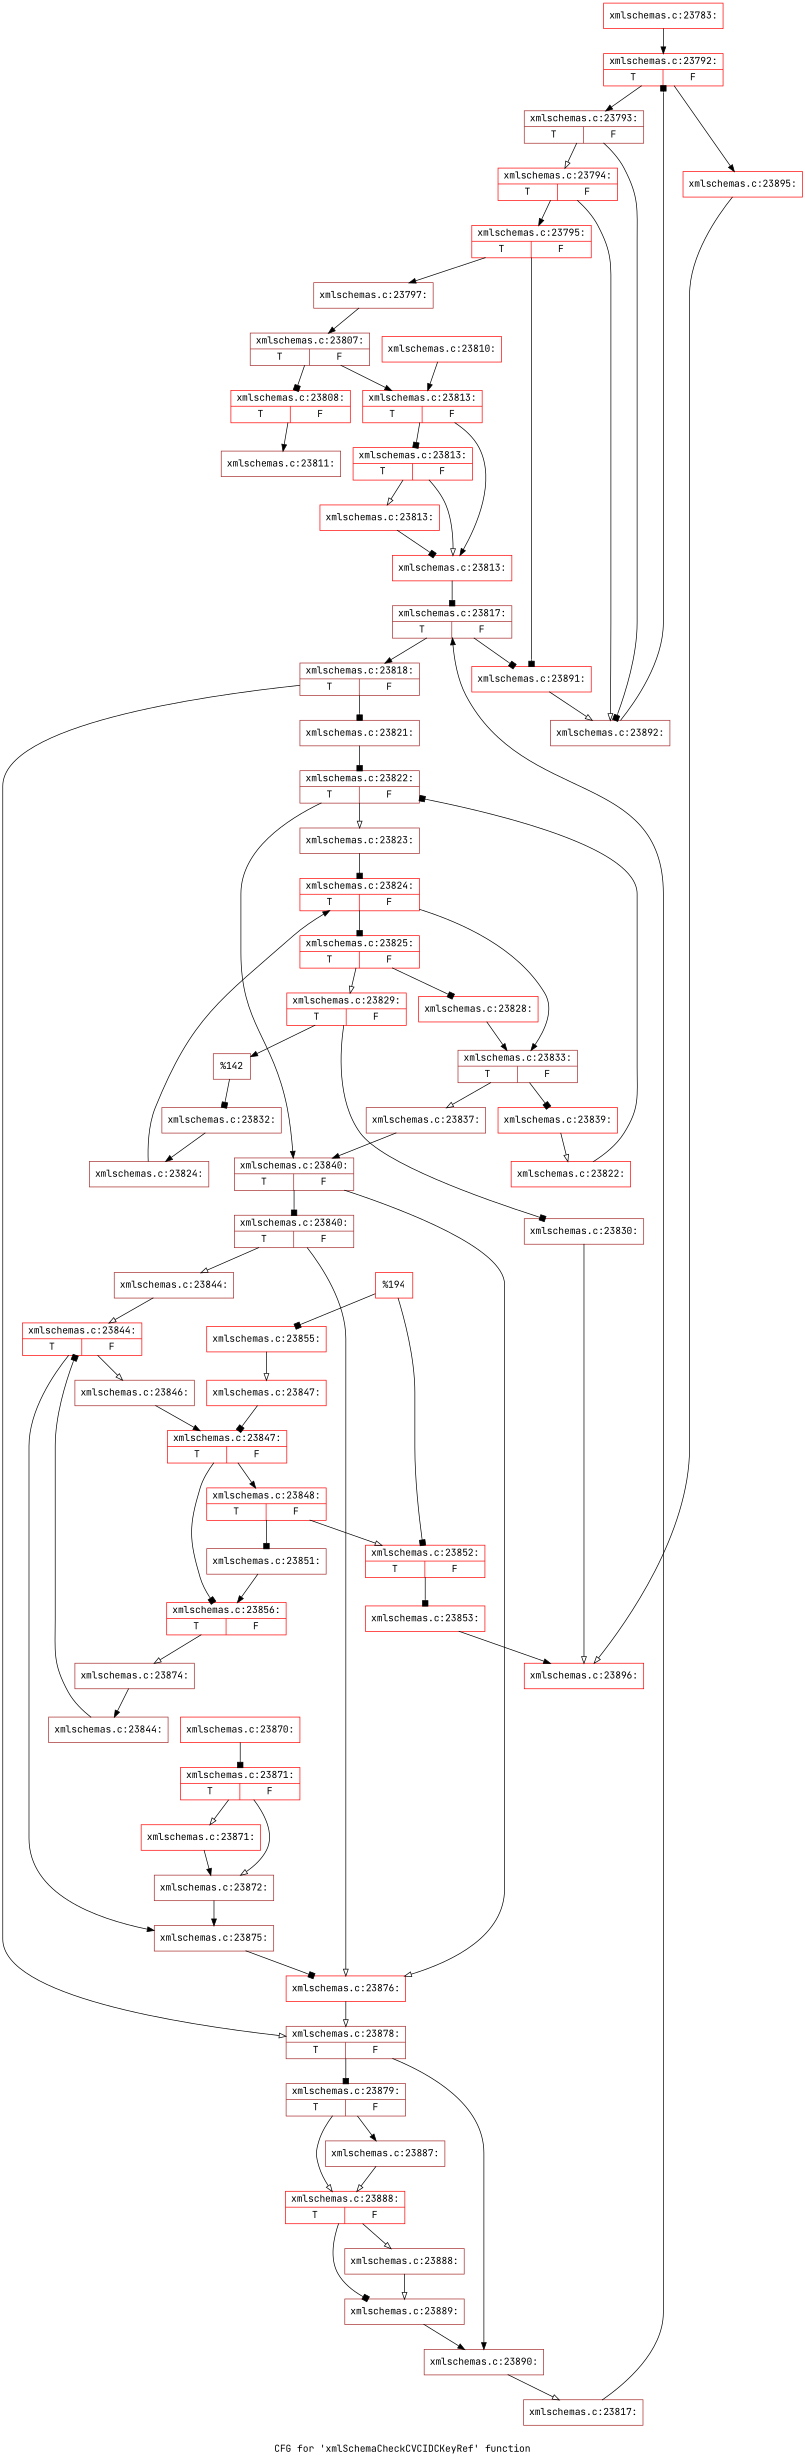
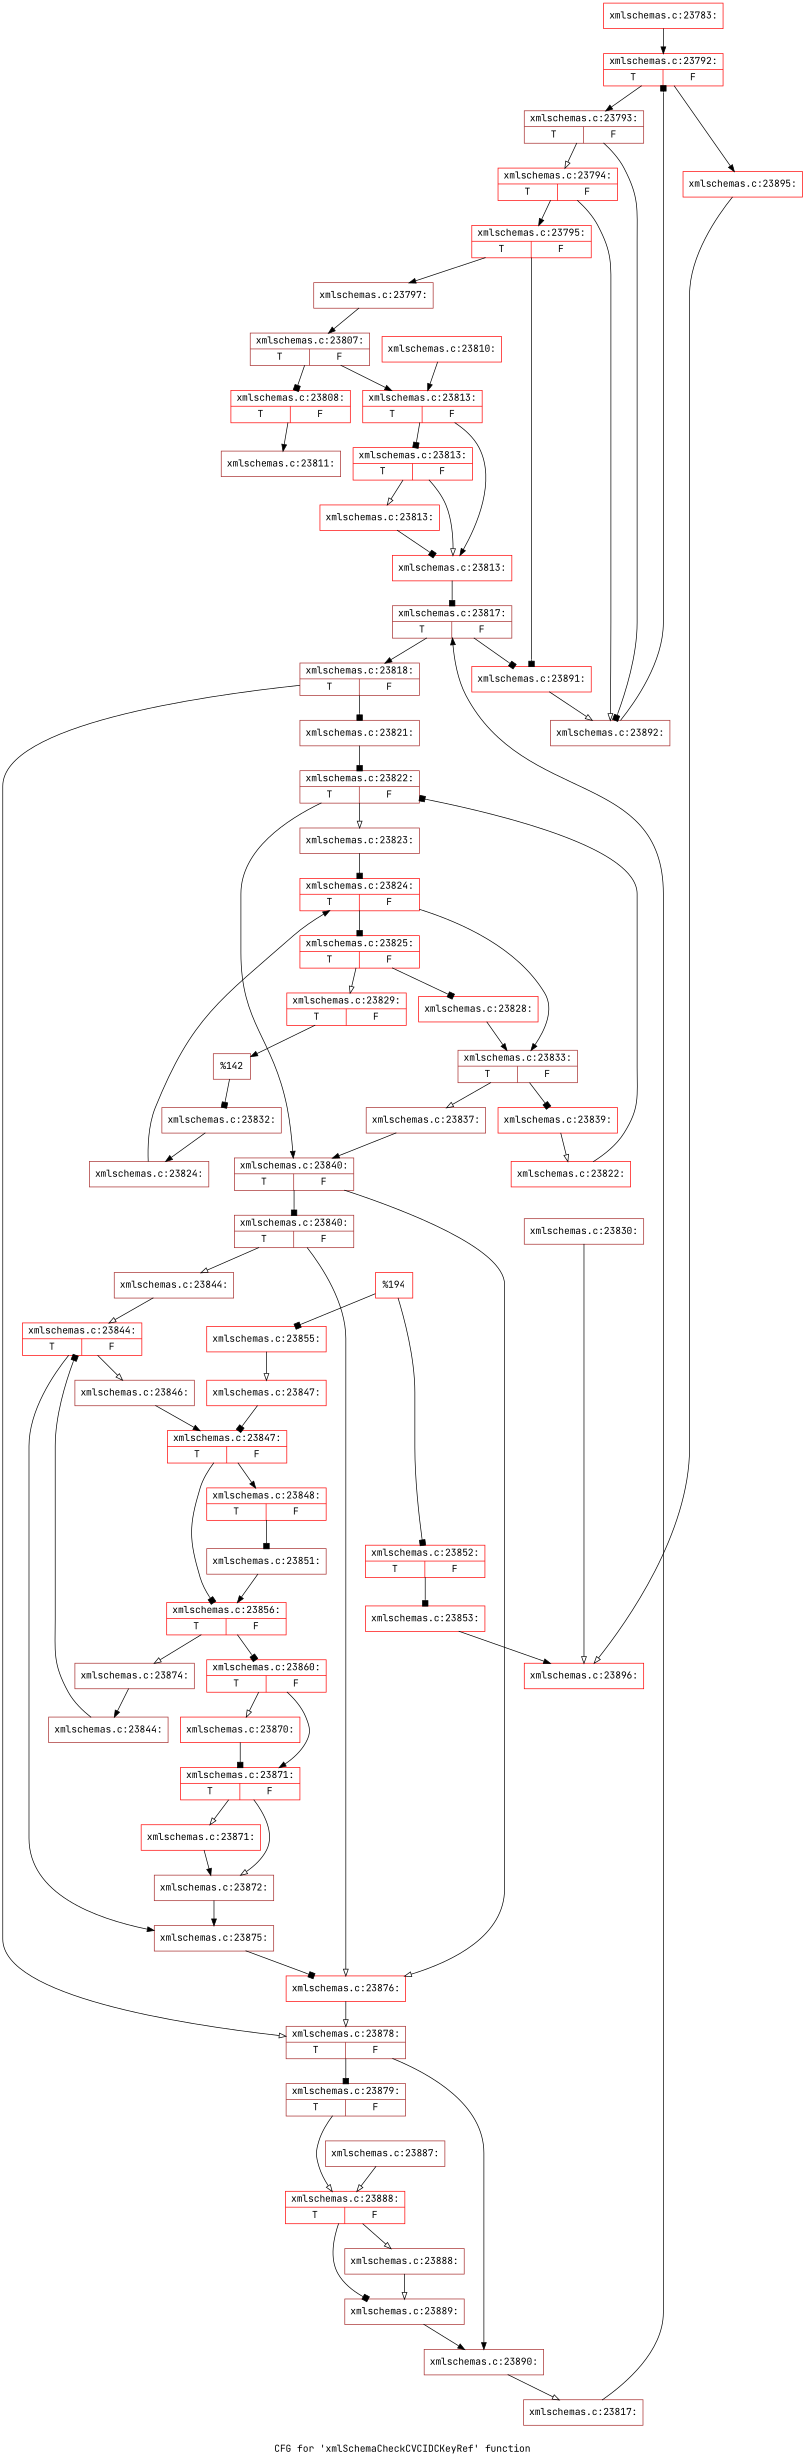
edge "xmlschemas.c:23829:" -> "xmlschemas.c:23830:": removed
edge "xmlschemas.c:23848:" -> "xmlschemas.c:23852:": removed
node "xmlschemas.c:23860:": added
edge "xmlschemas.c:23879:" -> "xmlschemas.c:23887:": removed
